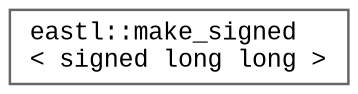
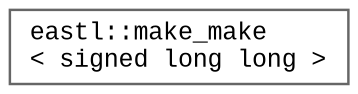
node "eastl::make_signed < signed long long >": label "eastl::make_signed < signed long long >" -> "eastl::make_make < signed long long >"
